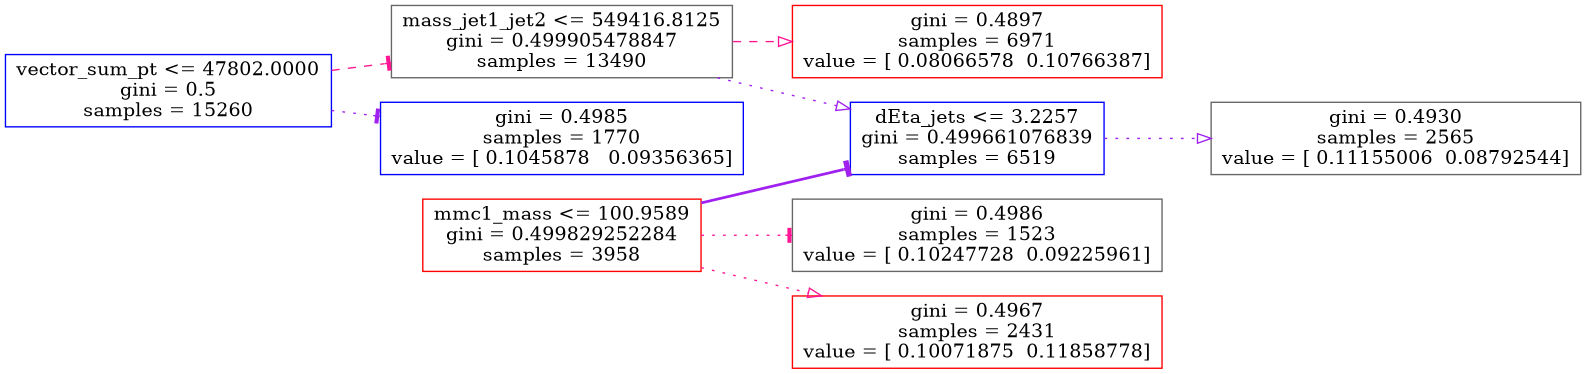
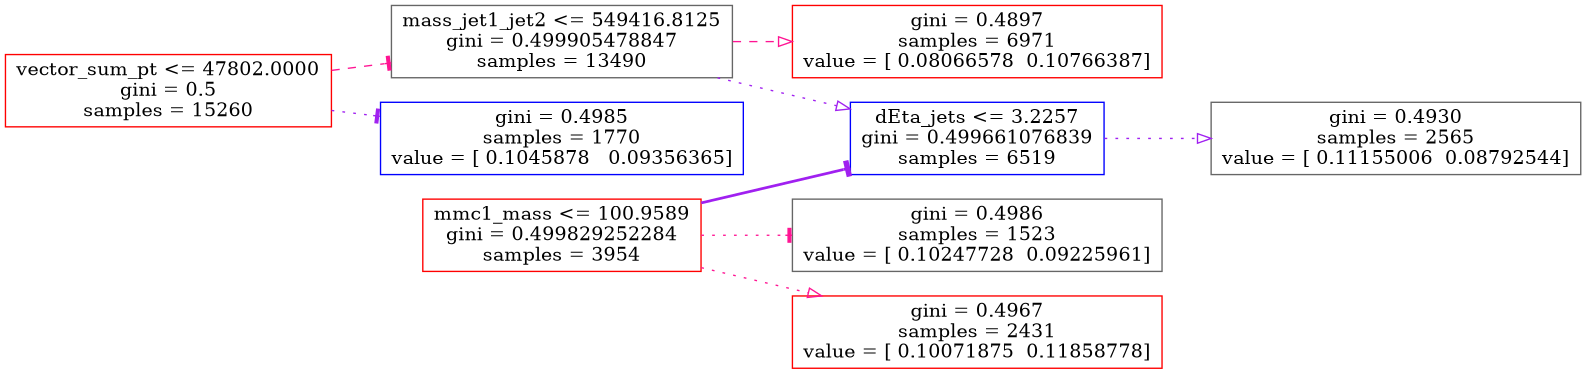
node "vector_sum_pt <= 47802.0000 gini = 0.5 samples = 15260": color blue -> red
node "mmc1_mass <= 100.9589 gini = 0.499829252284 samples = 3958": label "mmc1_mass <= 100.9589 gini = 0.499829252284 samples = 3958" -> "mmc1_mass <= 100.9589 gini = 0.499829252284 samples = 3954"
